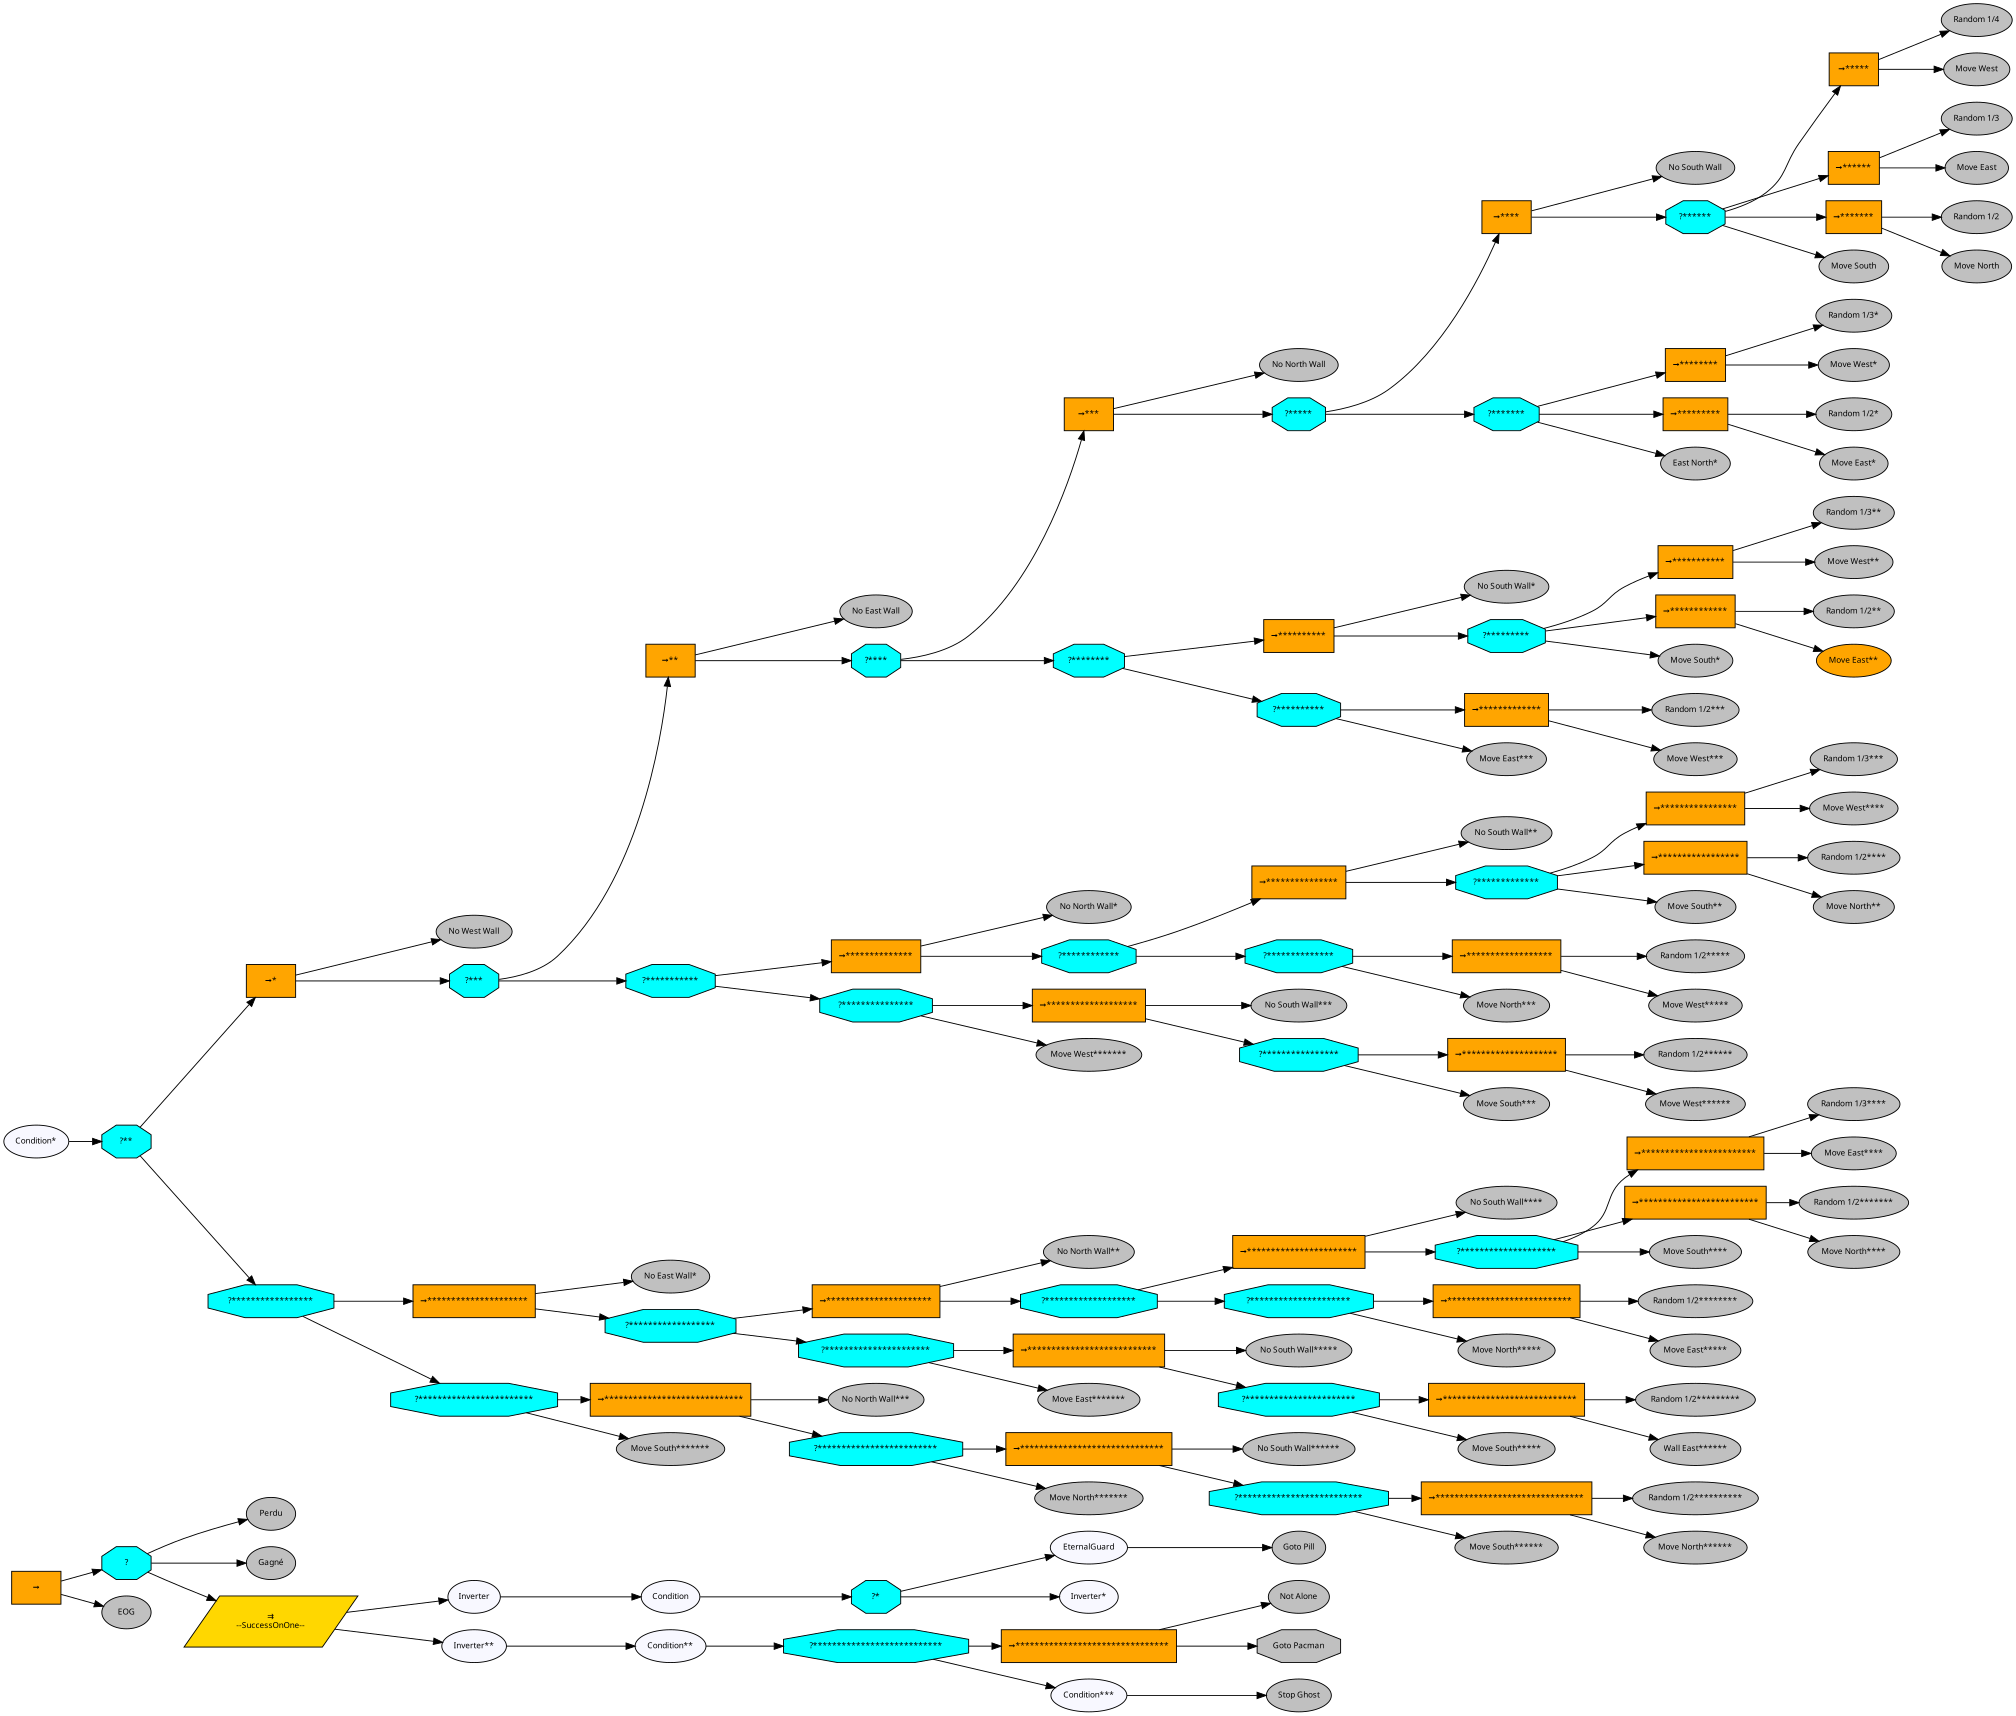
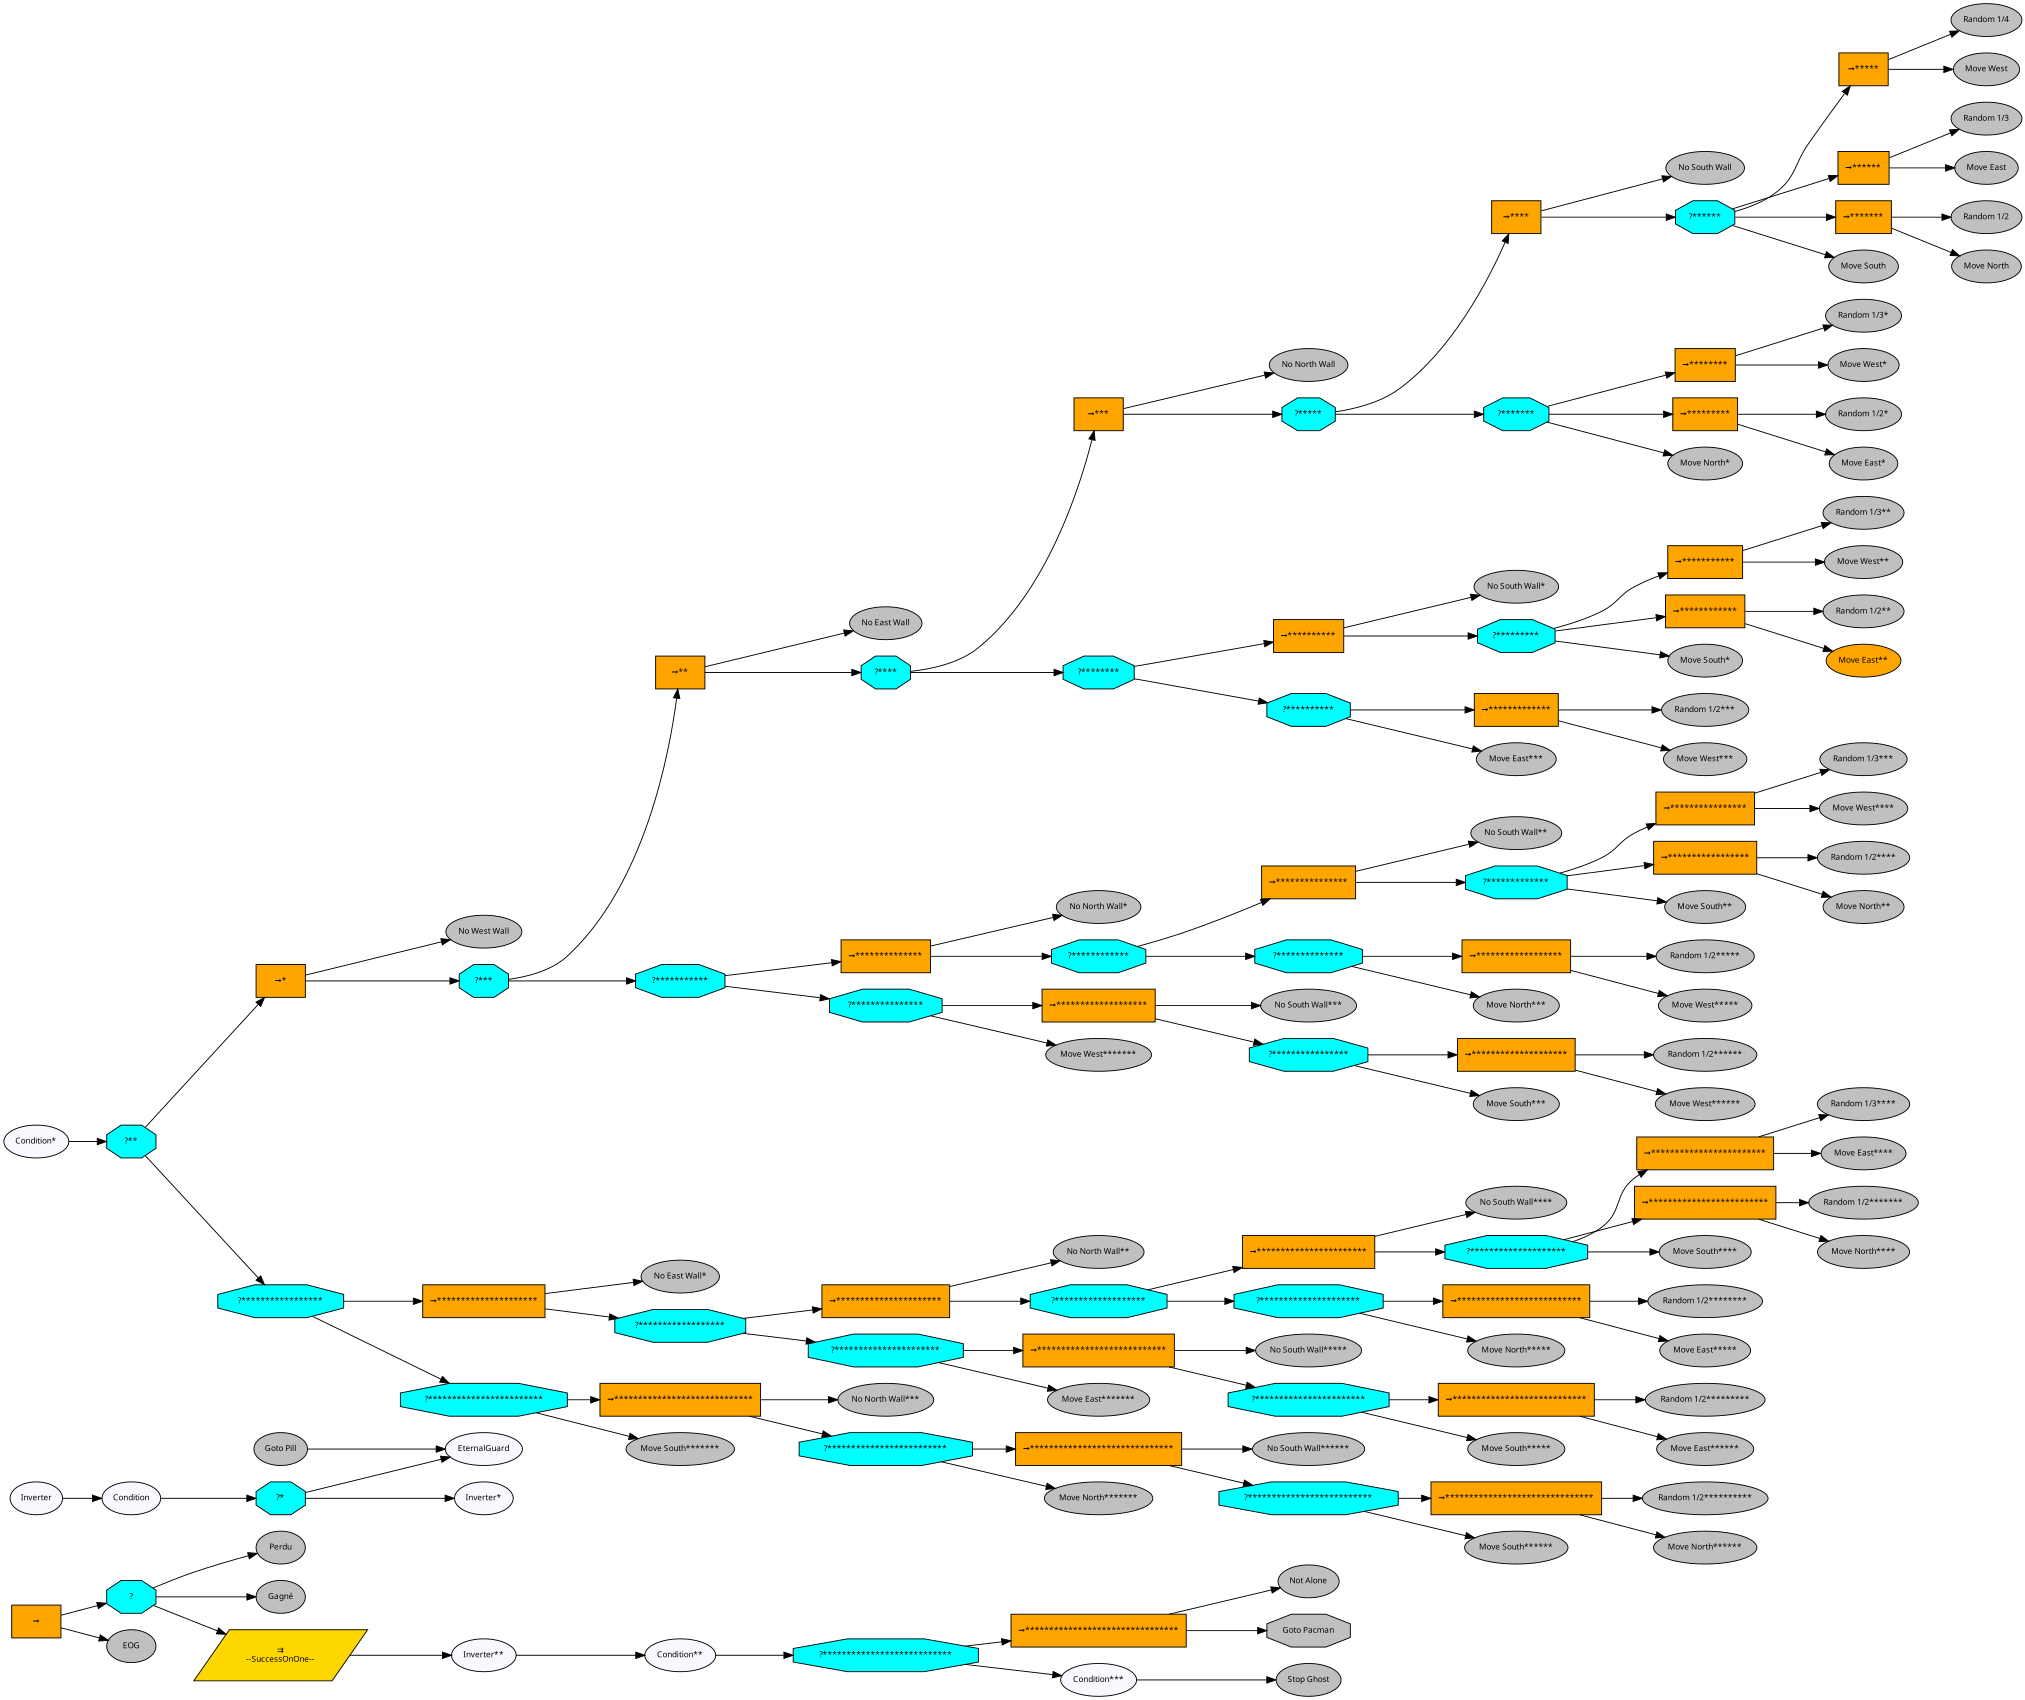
node "East North*": label "East North*" -> "Move North*"
node "Wall East******": label "Wall East******" -> "Move East******"
edge "EternalGuard" -> "Goto Pill": reversed
edge "⇉ --SuccessOnOne--" -> "Inverter": removed
